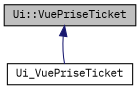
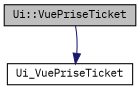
edge "Ui_VuePriseTicket" -> "Ui::VuePriseTicket": reversed
